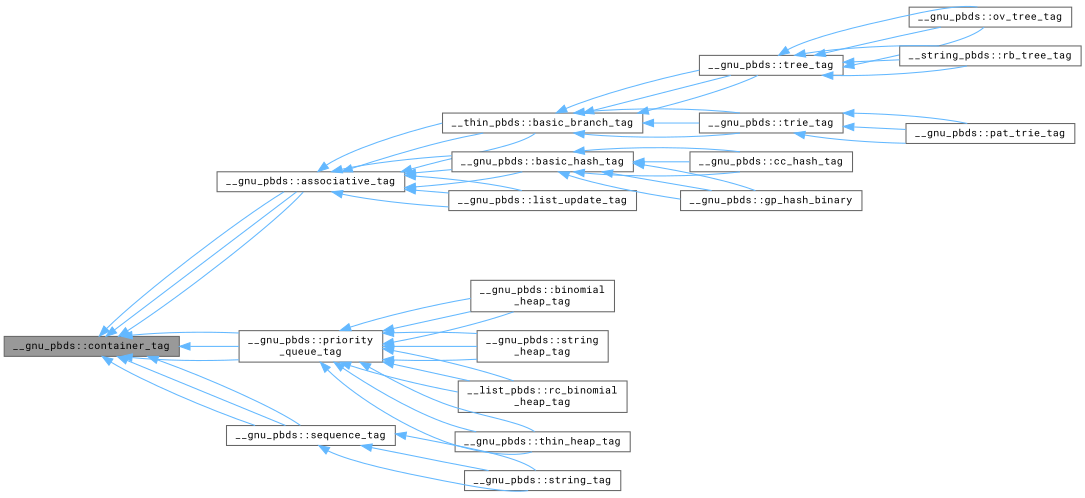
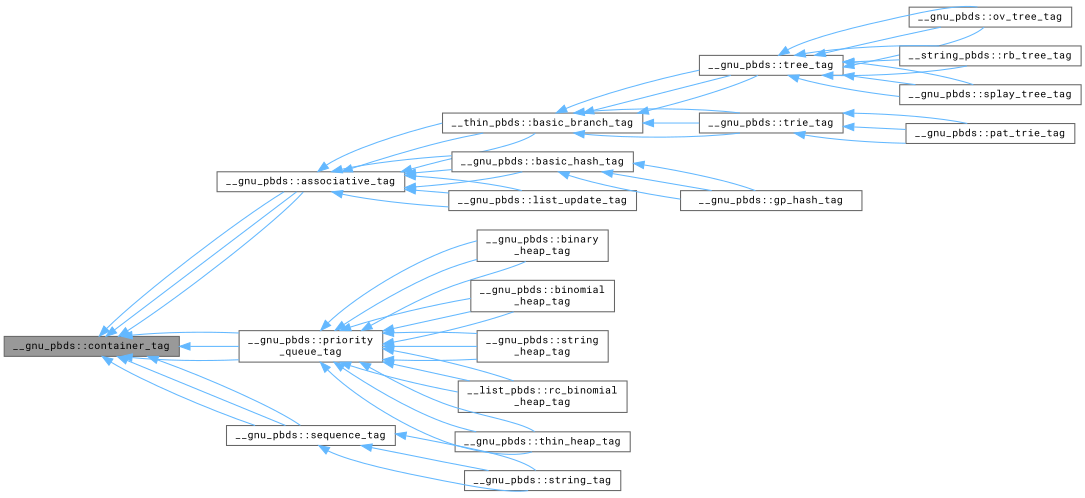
node "__gnu_pbds::splay_tree_tag": added
node "__gnu_pbds::cc_hash_tag": removed
node "__gnu_pbds::gp_hash_binary": label "__gnu_pbds::gp_hash_binary" -> "__gnu_pbds::gp_hash_tag"
node "__gnu_pbds::binary _heap_tag": added
